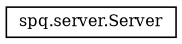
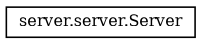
node "spq.server.Server": label "spq.server.Server" -> "server.server.Server"
